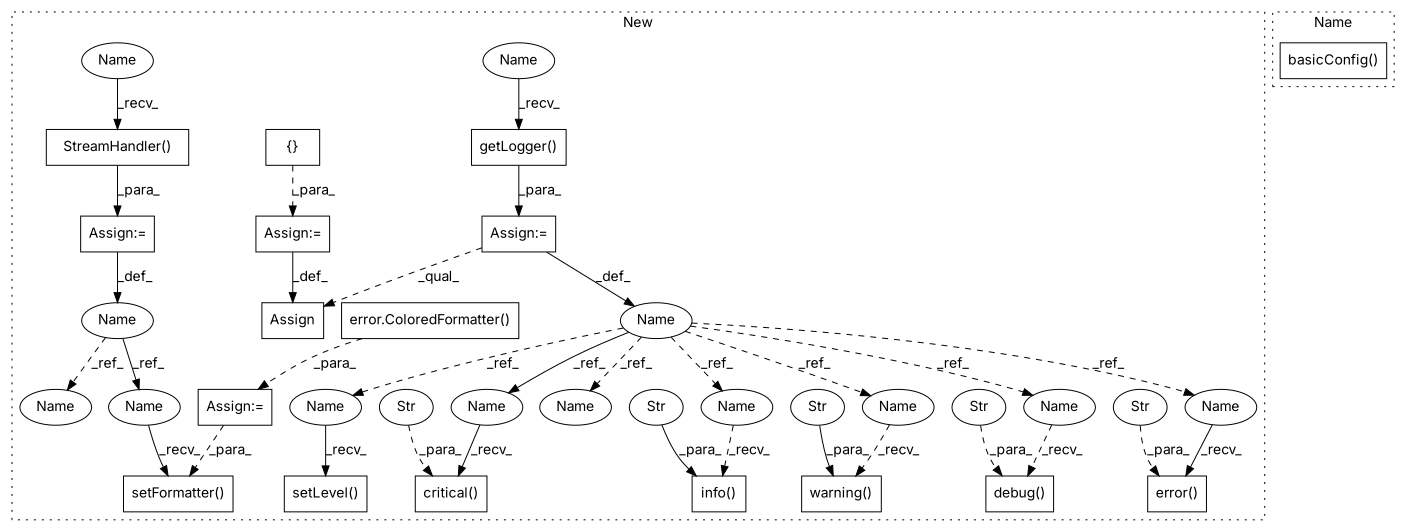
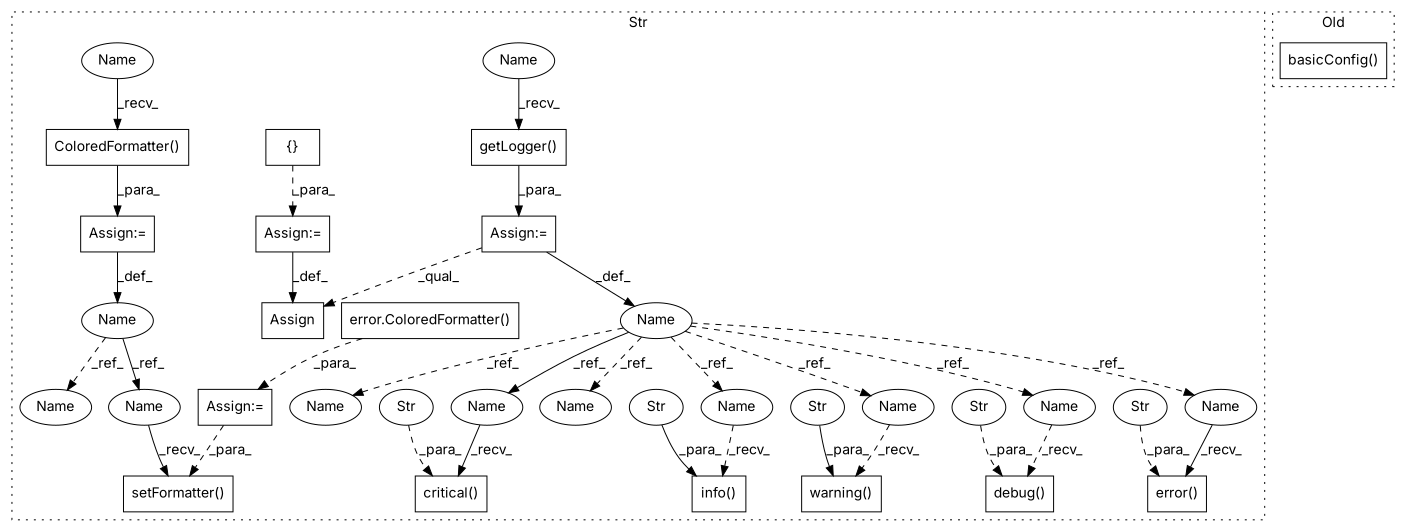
cluster "New": label "New" -> "Str"
cluster "Name": label "Name" -> "Old"
node "StreamHandler()": label "StreamHandler()" -> "ColoredFormatter()"
node "setLevel()": removed
